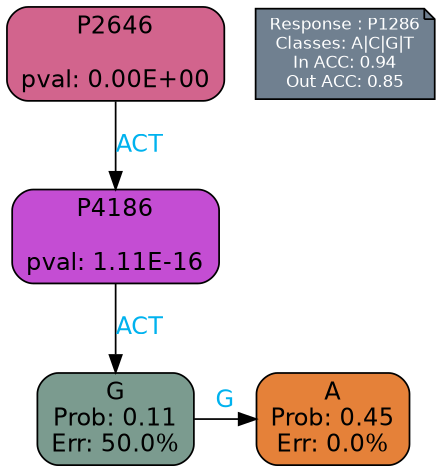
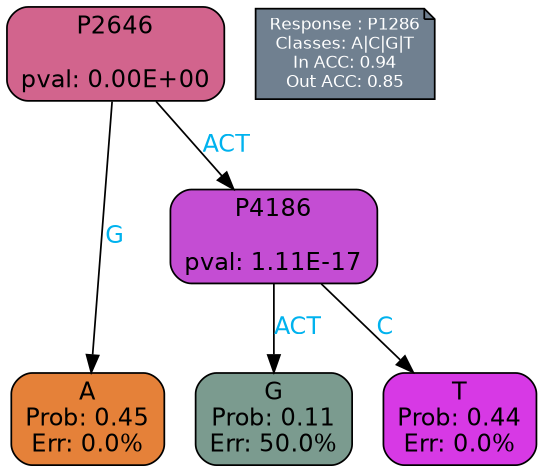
node "P4186 pval: 1.11E-16": label "P4186 pval: 1.11E-16" -> "P4186 pval: 1.11E-17"
edge "G Prob: 0.11 Err: 50.0%" -> "A Prob: 0.45 Err: 0.0%": now "P2646 pval: 0.00E+00" -> "A Prob: 0.45 Err: 0.0%"
node "T Prob: 0.44 Err: 0.0%": added
